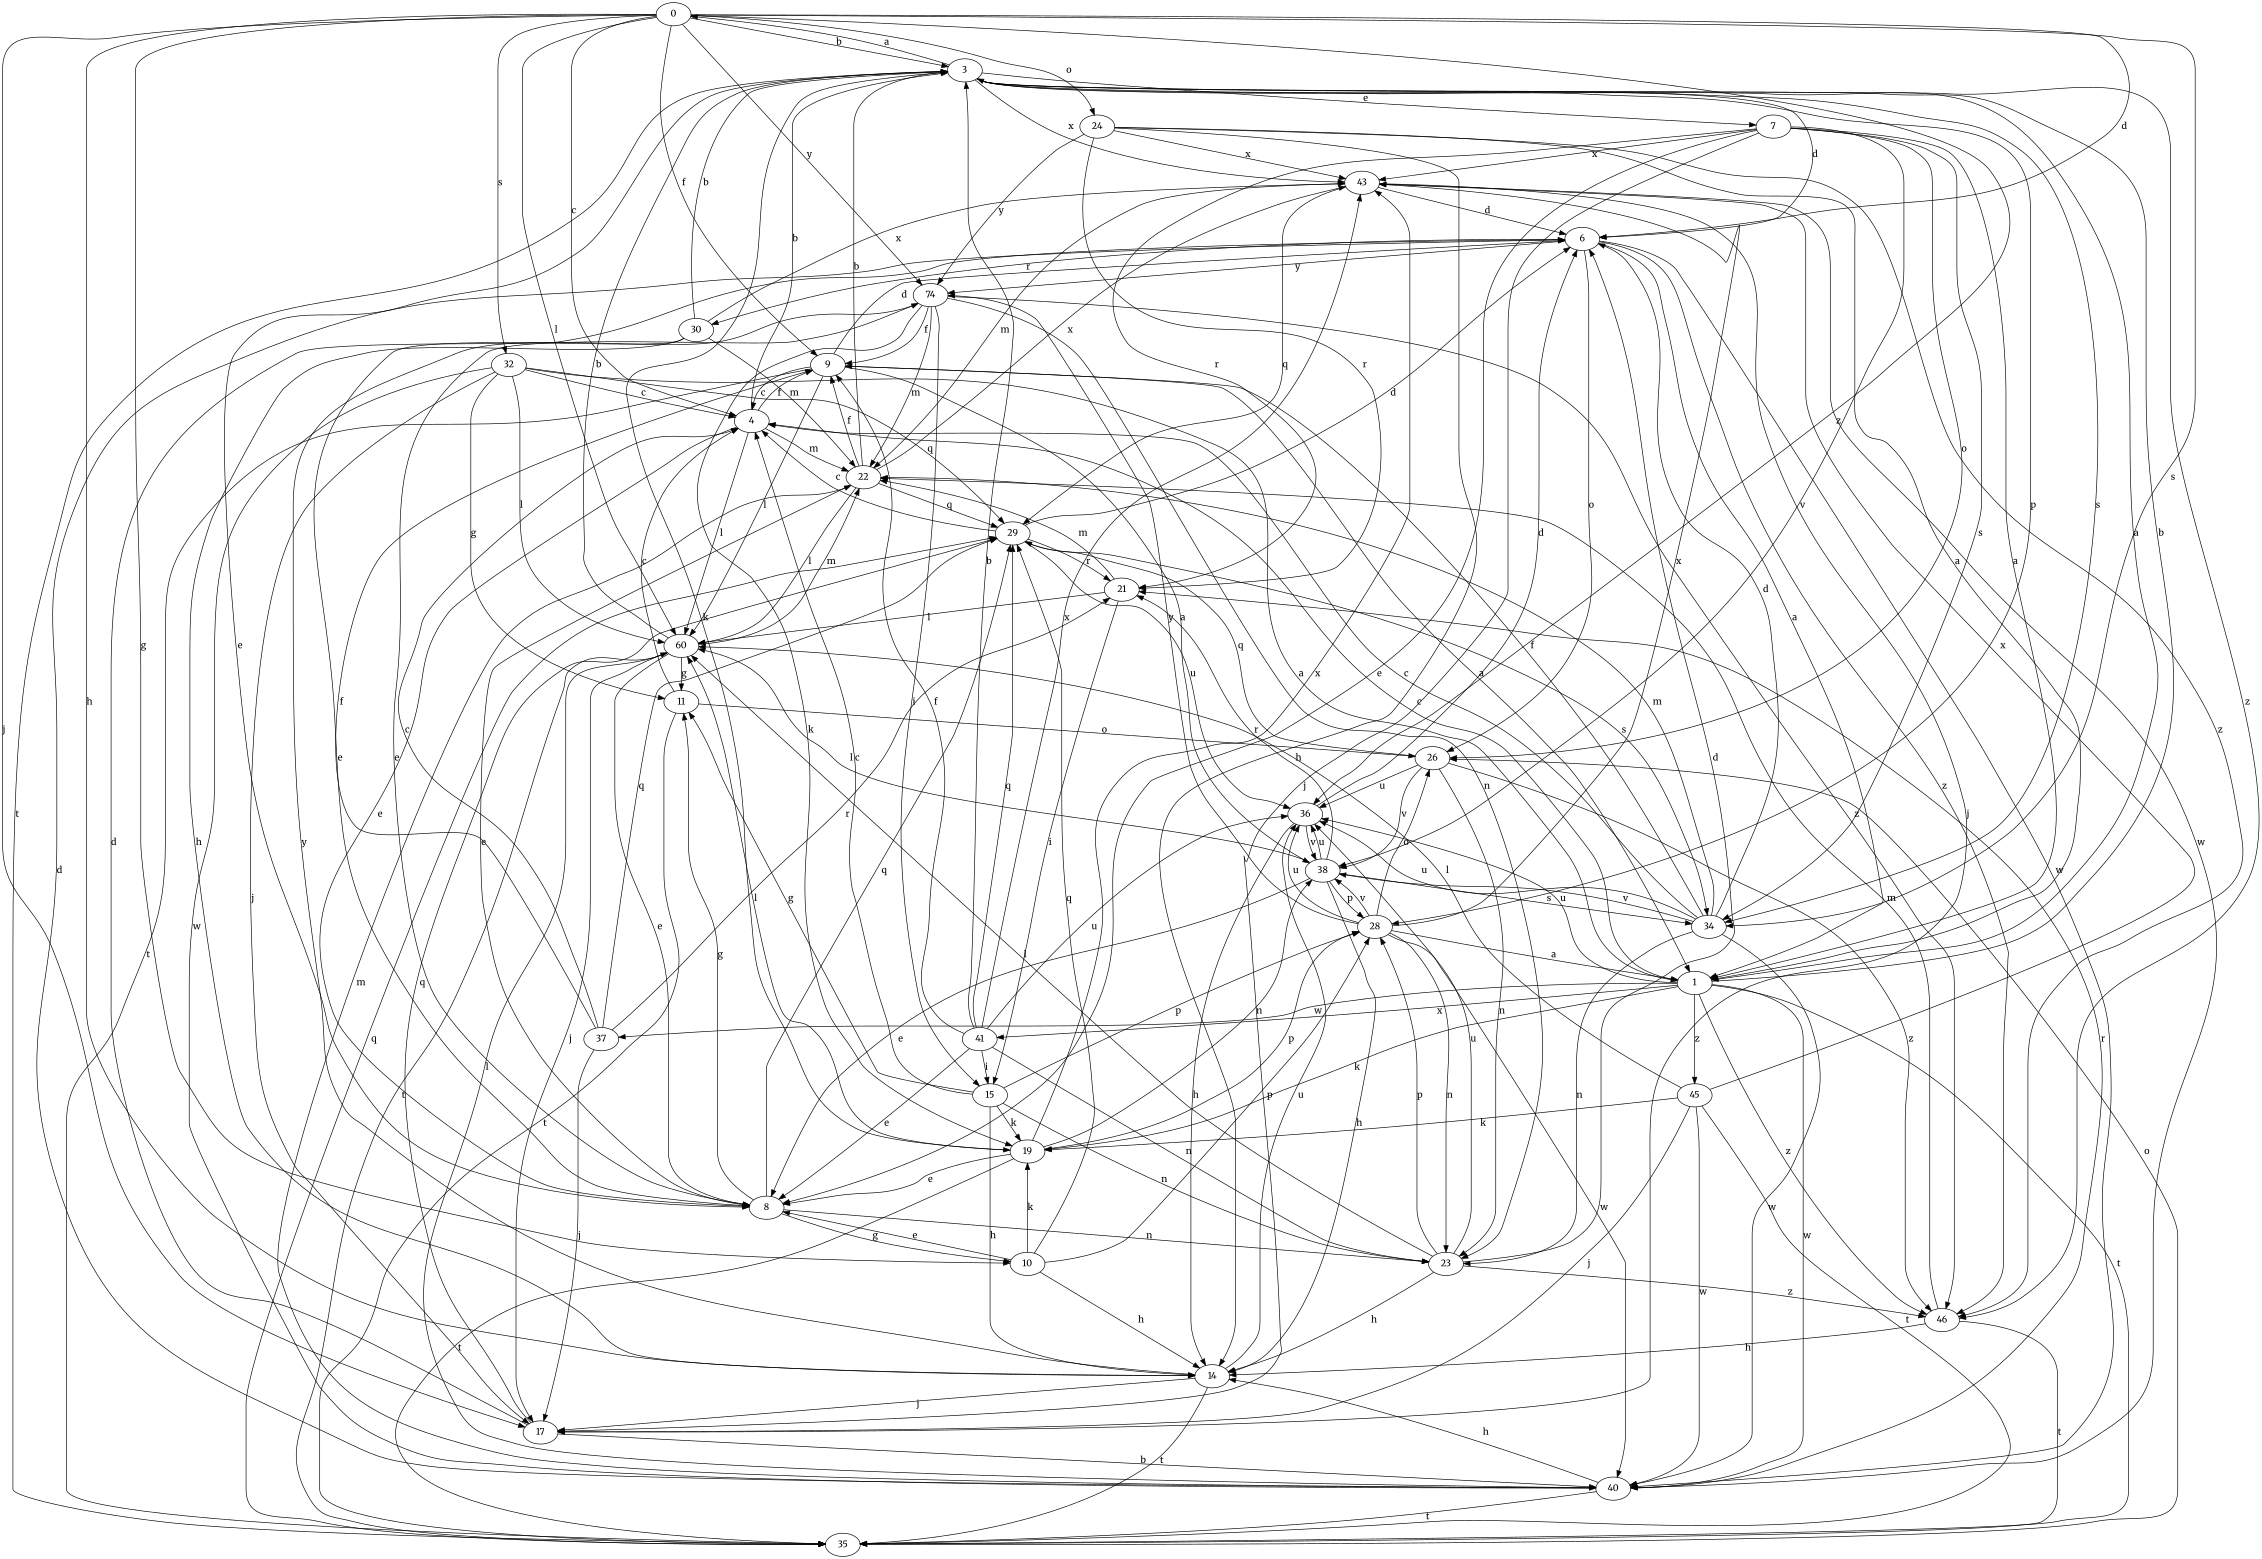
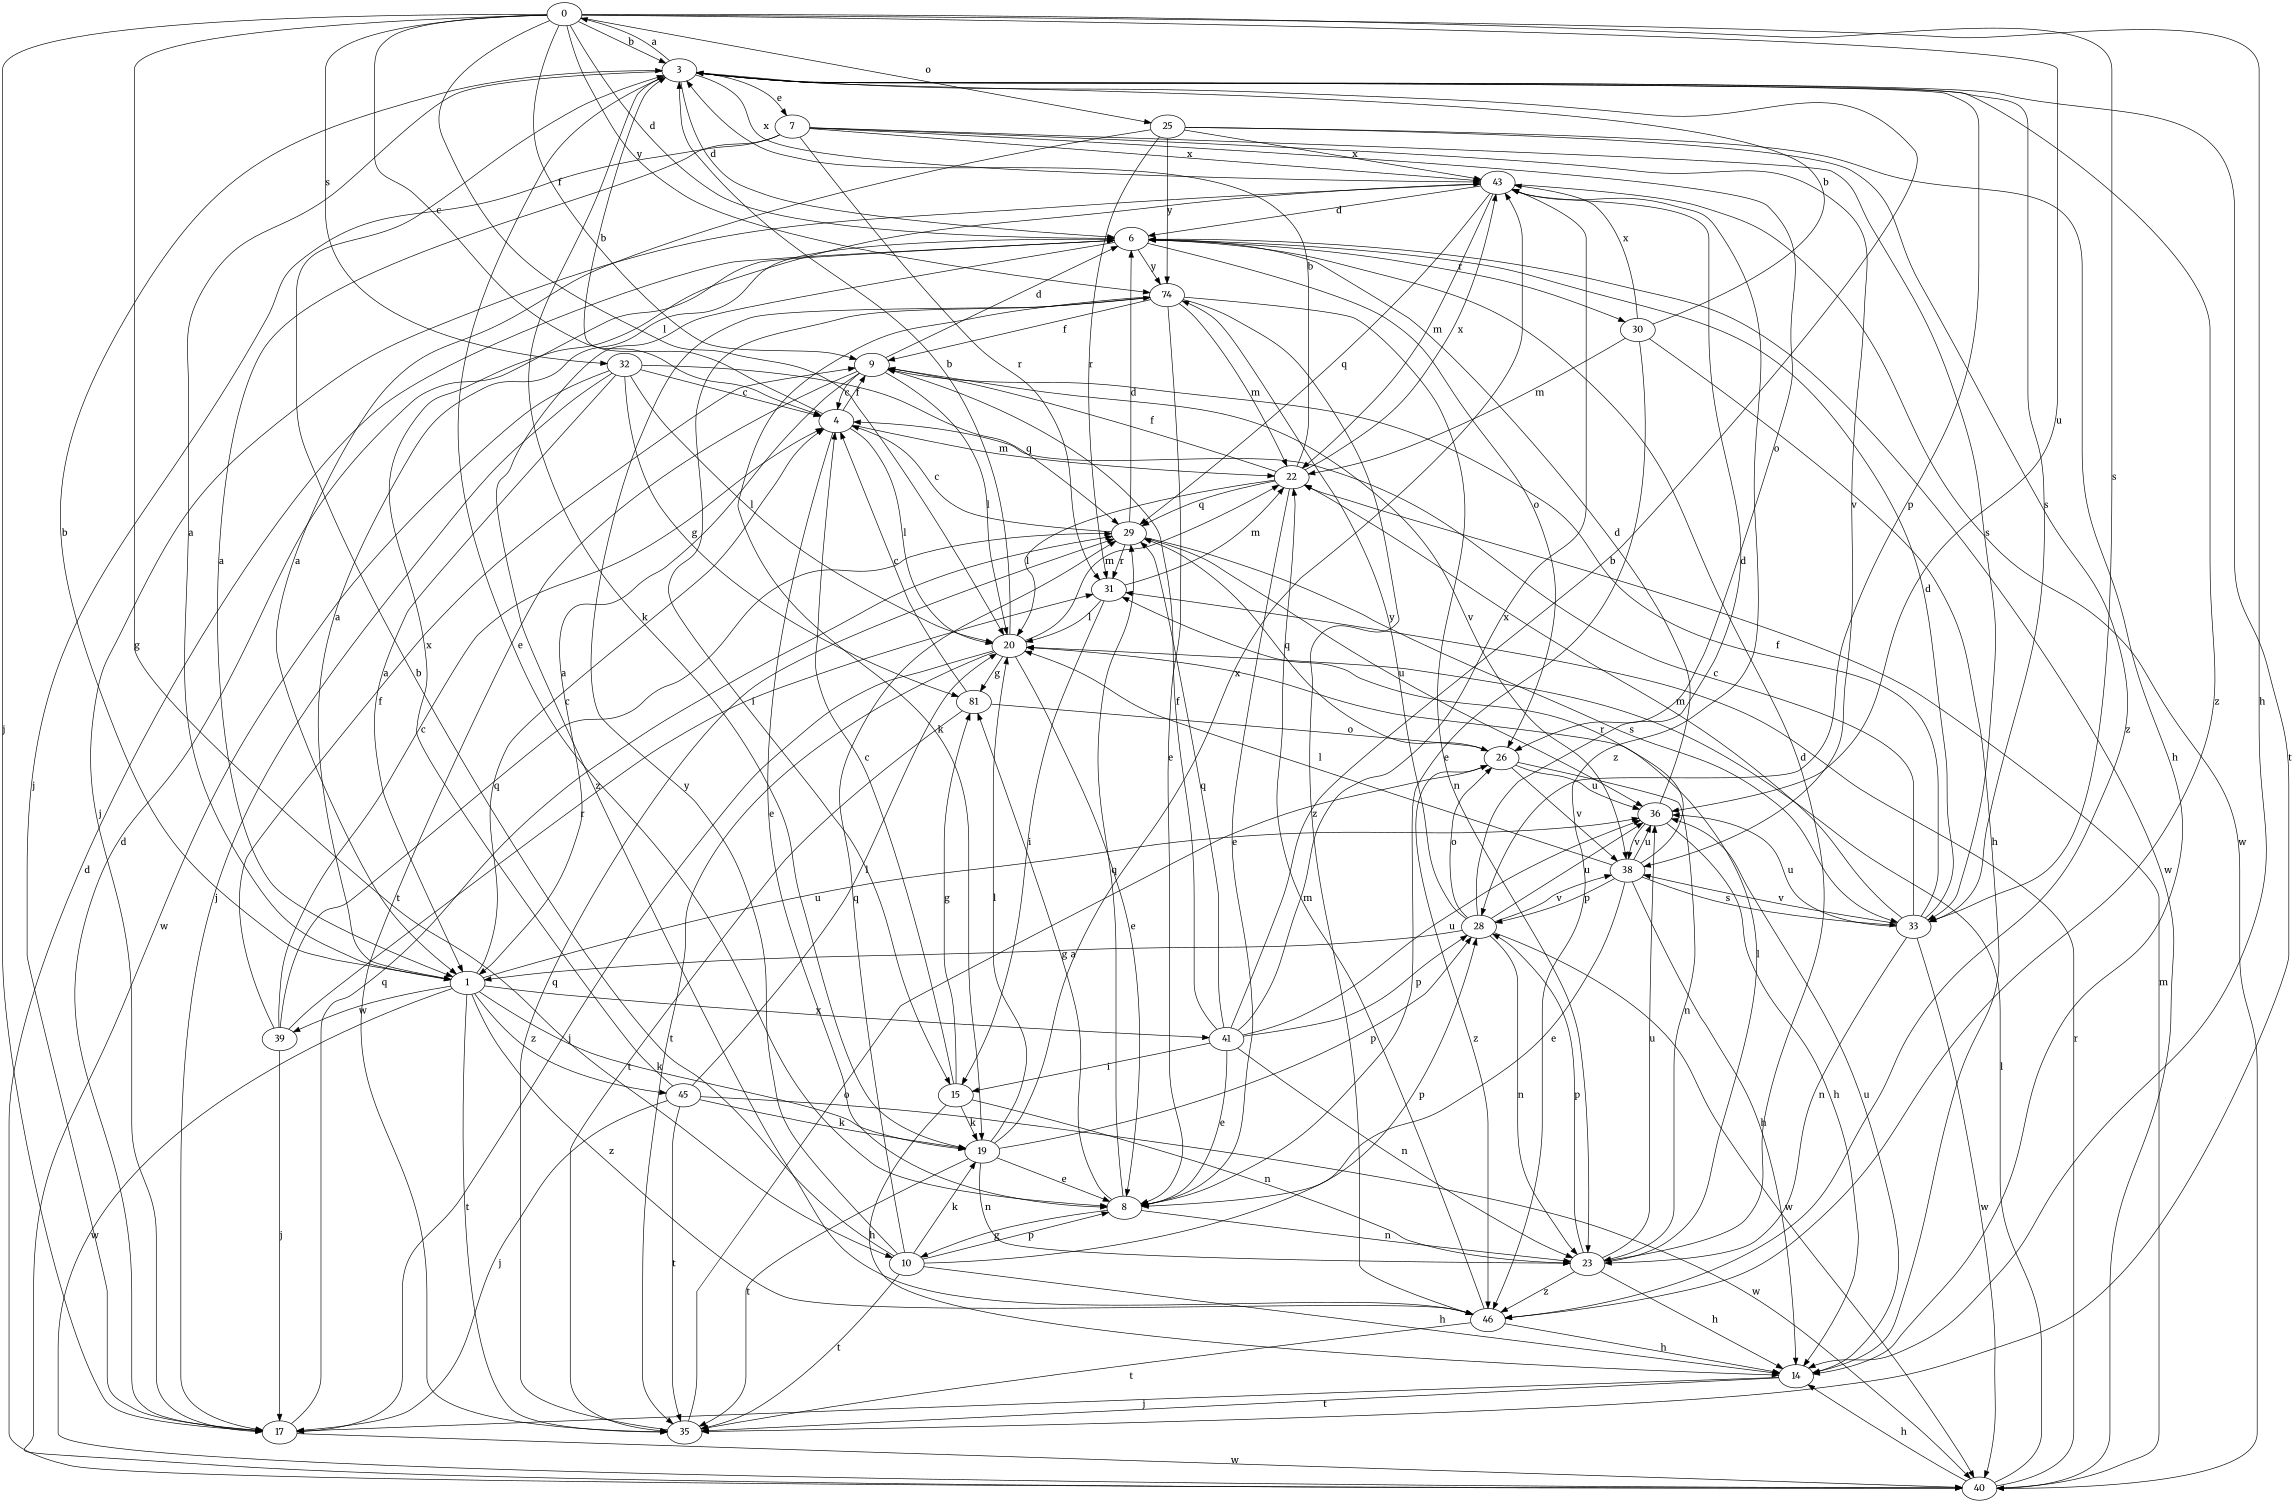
node "24": label "24" -> "25"
edge "0" -> "36": label "z" -> "u"
edge "28" -> "43": label "x" -> "d"
node "21": label "21" -> "31"
edge "9" -> "38": label "a" -> "v"
node "60": label "60" -> "20"
edge "43" -> "46": added, label "z"
edge "10" -> "3": added, label "b"
edge "7" -> "8": removed, label "e"
node "11": label "11" -> "81"
edge "14" -> "74": now "10" -> "74"
node "34": label "34" -> "33"
edge "15" -> "28": now "41" -> "28"
node "37": label "37" -> "39"
edge "19" -> "38": now "19" -> "23"
edge "10" -> "8": label "e" -> "p"
edge "17" -> "40": label "b" -> "w"
edge "40" -> "35": now "10" -> "35"
